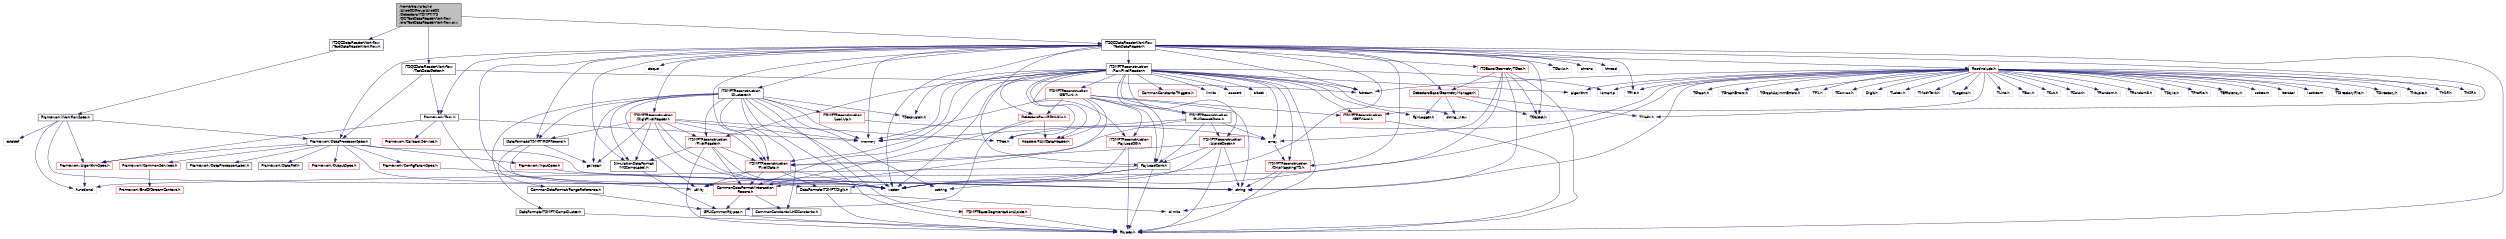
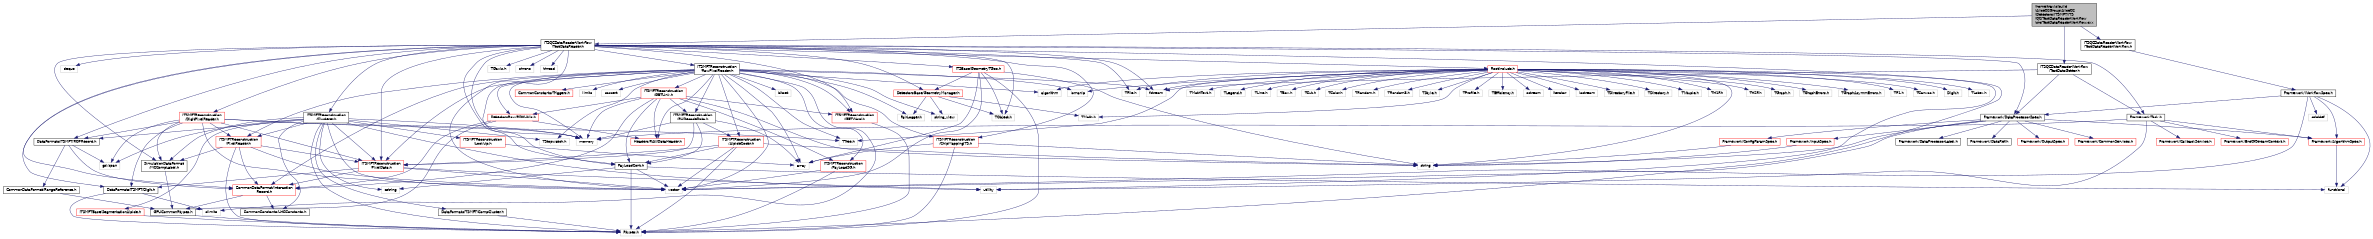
edge "CommonDataFormat/Interaction Record.h" -> "ITSQCDataReaderWorkflow /TestDataReader.h": reversed
edge "array" -> "ITSMFTReconstruction /ChipMappingITS.h": reversed
edge "Framework/CommonServices.h" -> "Framework/EndOfStreamContext.h": now "Framework/Task.h" -> "Framework/EndOfStreamContext.h"
